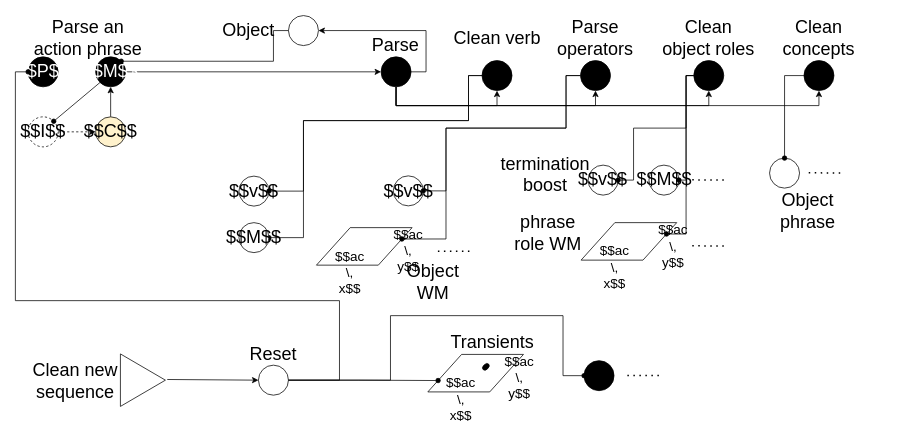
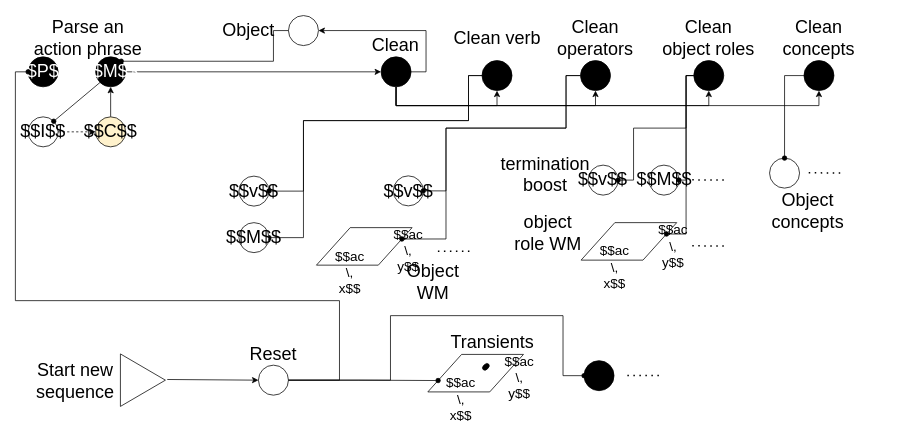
node "Parse operators": label "Parse operators" -> "Clean operators"
node "Parse": label "Parse" -> "Clean"
node "$$I$$": style dashed -> solid
node "Object phrase": label "Object phrase" -> "Object concepts"
node "phrase role WM": label "phrase role WM" -> "object role WM"
node "Clean new sequence": label "Clean new sequence" -> "Start new sequence"
